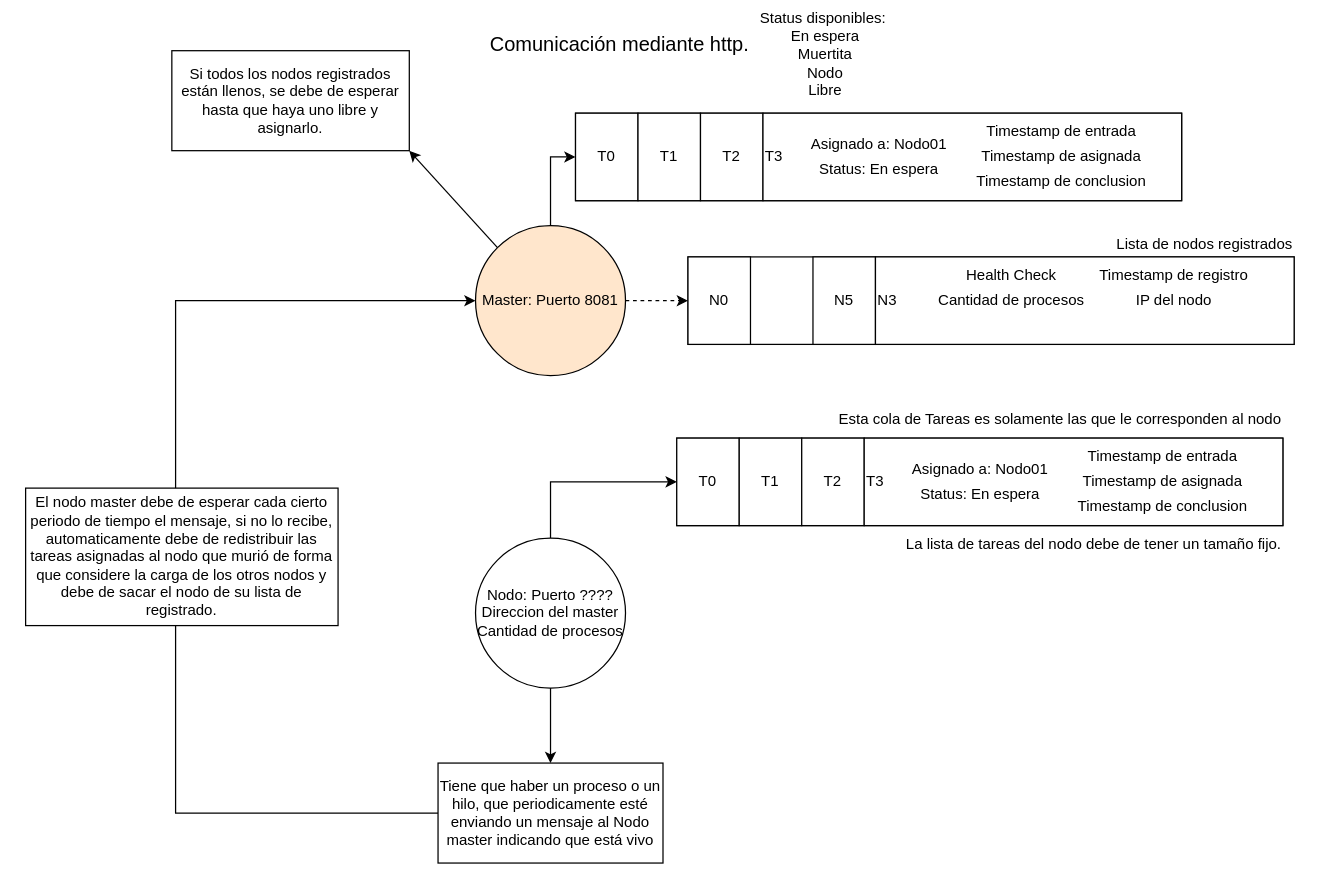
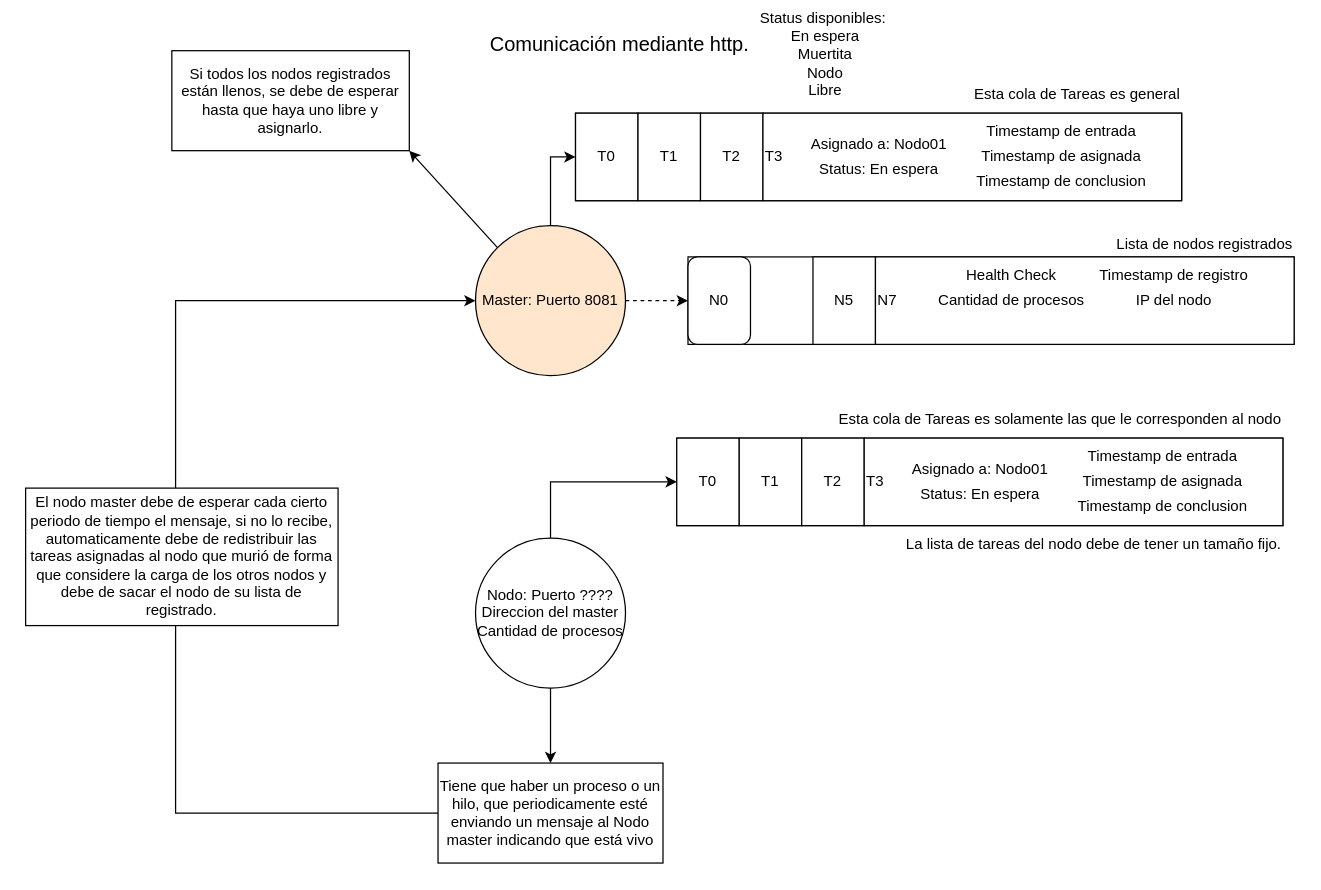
node "Esta cola de Tareas es general": added
node "N0": shape rectangle -> rounded rectangle
node "N3": label "N3" -> "N7"
